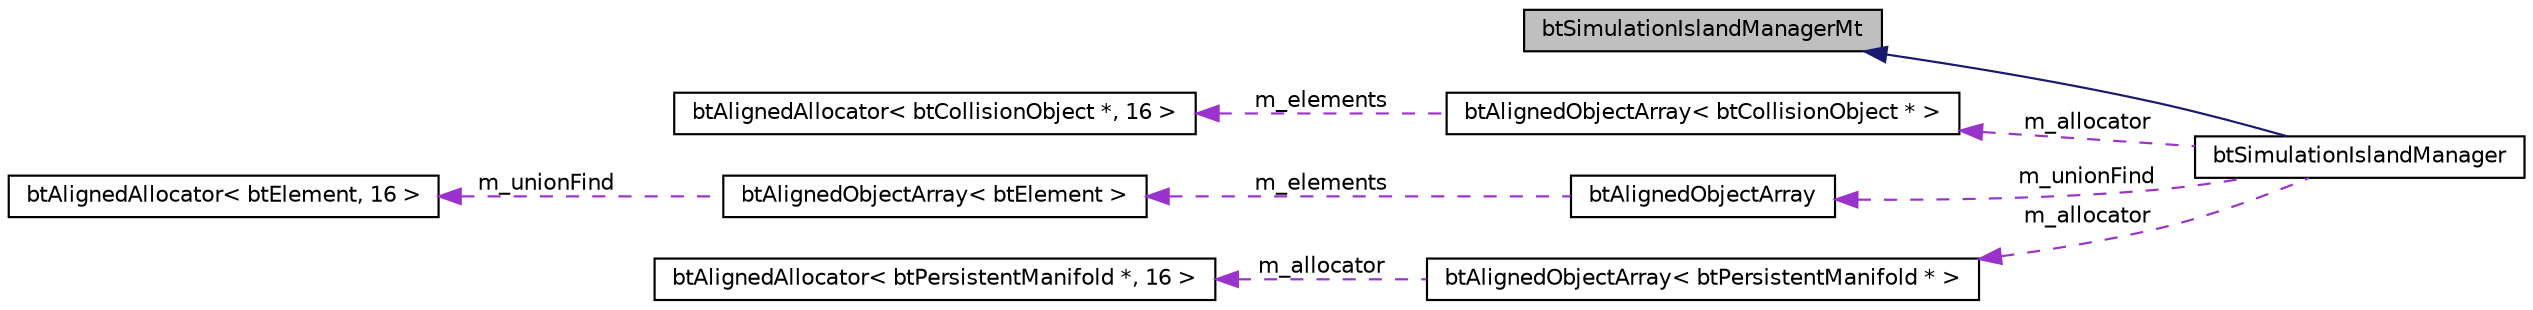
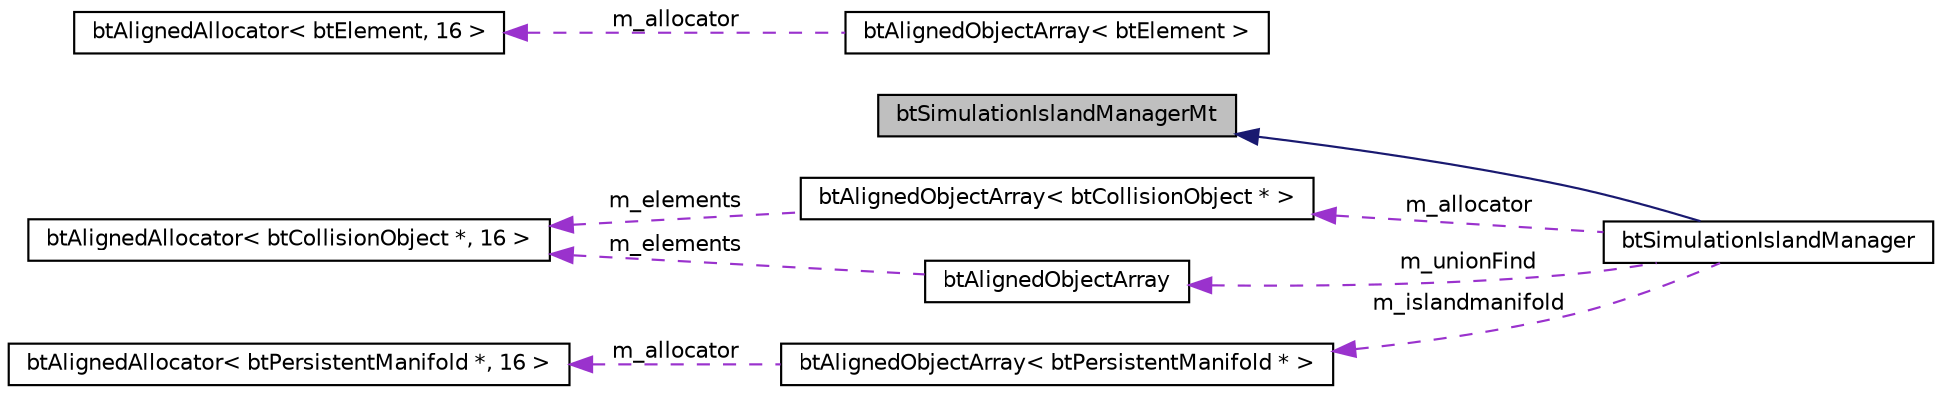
edge "btAlignedObjectArray< btElement >" -> "btAlignedAllocator< btElement, 16 >": label "m_unionFind" -> "m_allocator"
edge "btAlignedObjectArray" -> "btAlignedObjectArray< btElement >": now "btAlignedObjectArray" -> "btAlignedAllocator< btCollisionObject *, 16 >"
edge "btSimulationIslandManager" -> "btAlignedObjectArray< btPersistentManifold * >": label "m_allocator" -> "m_islandmanifold"
